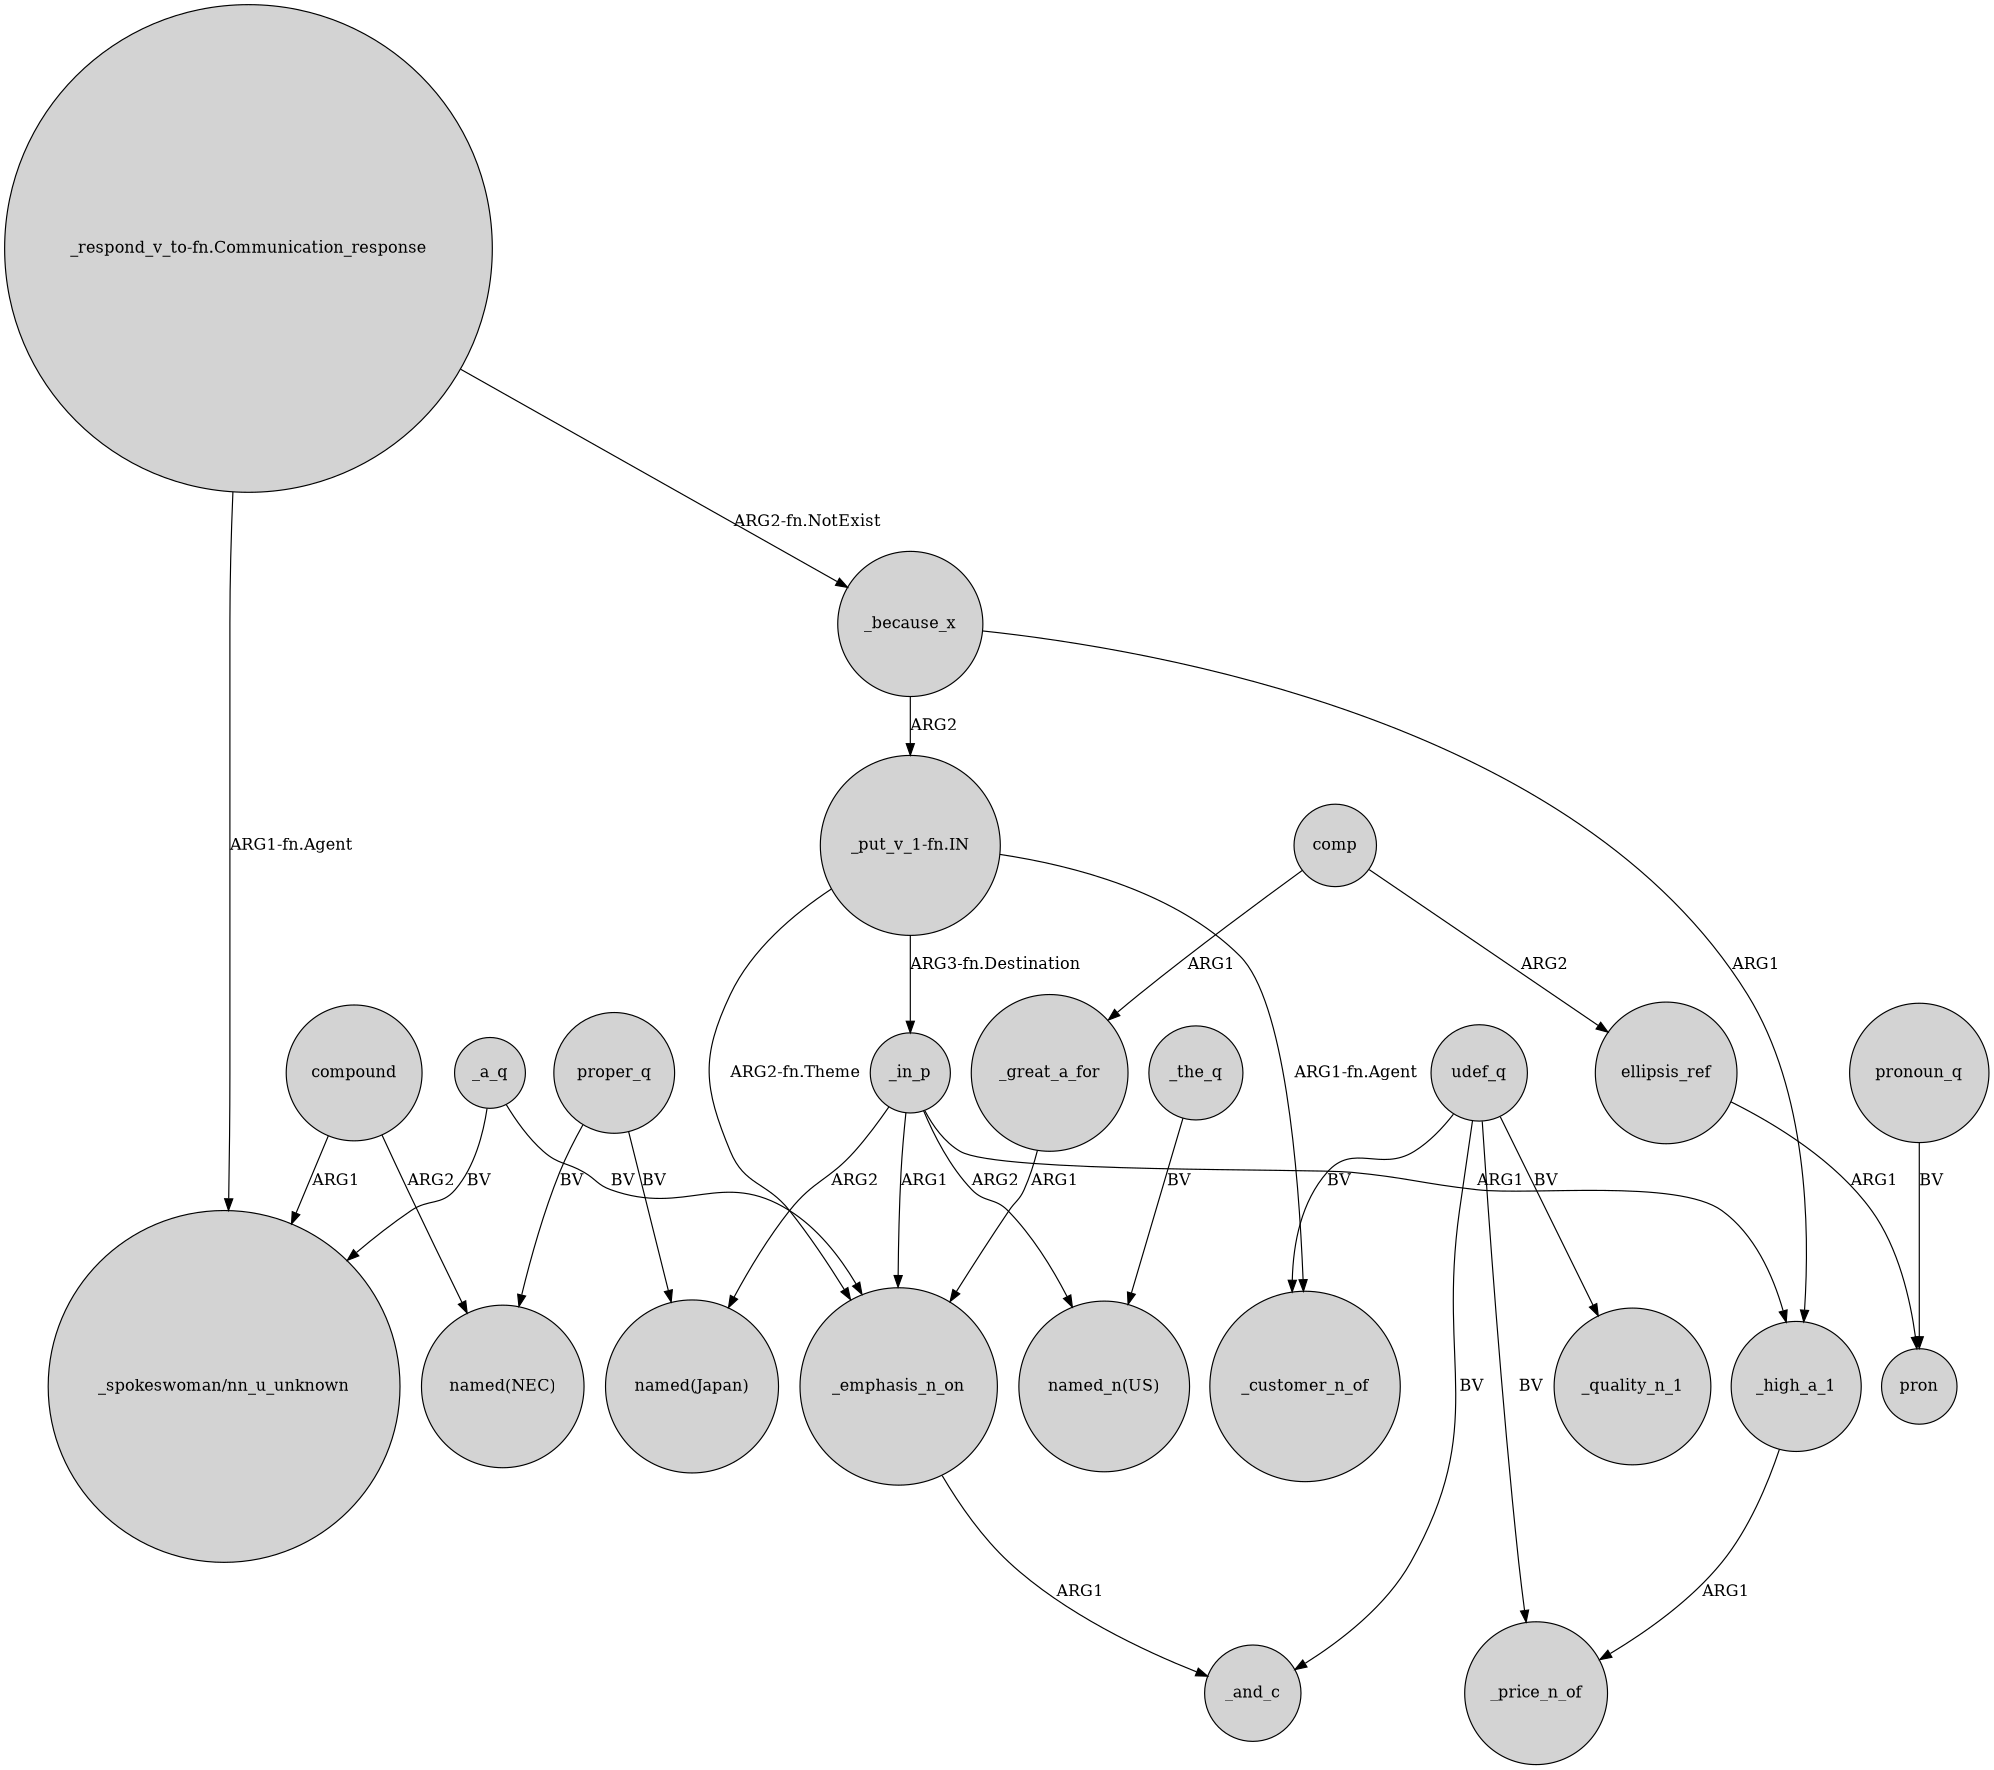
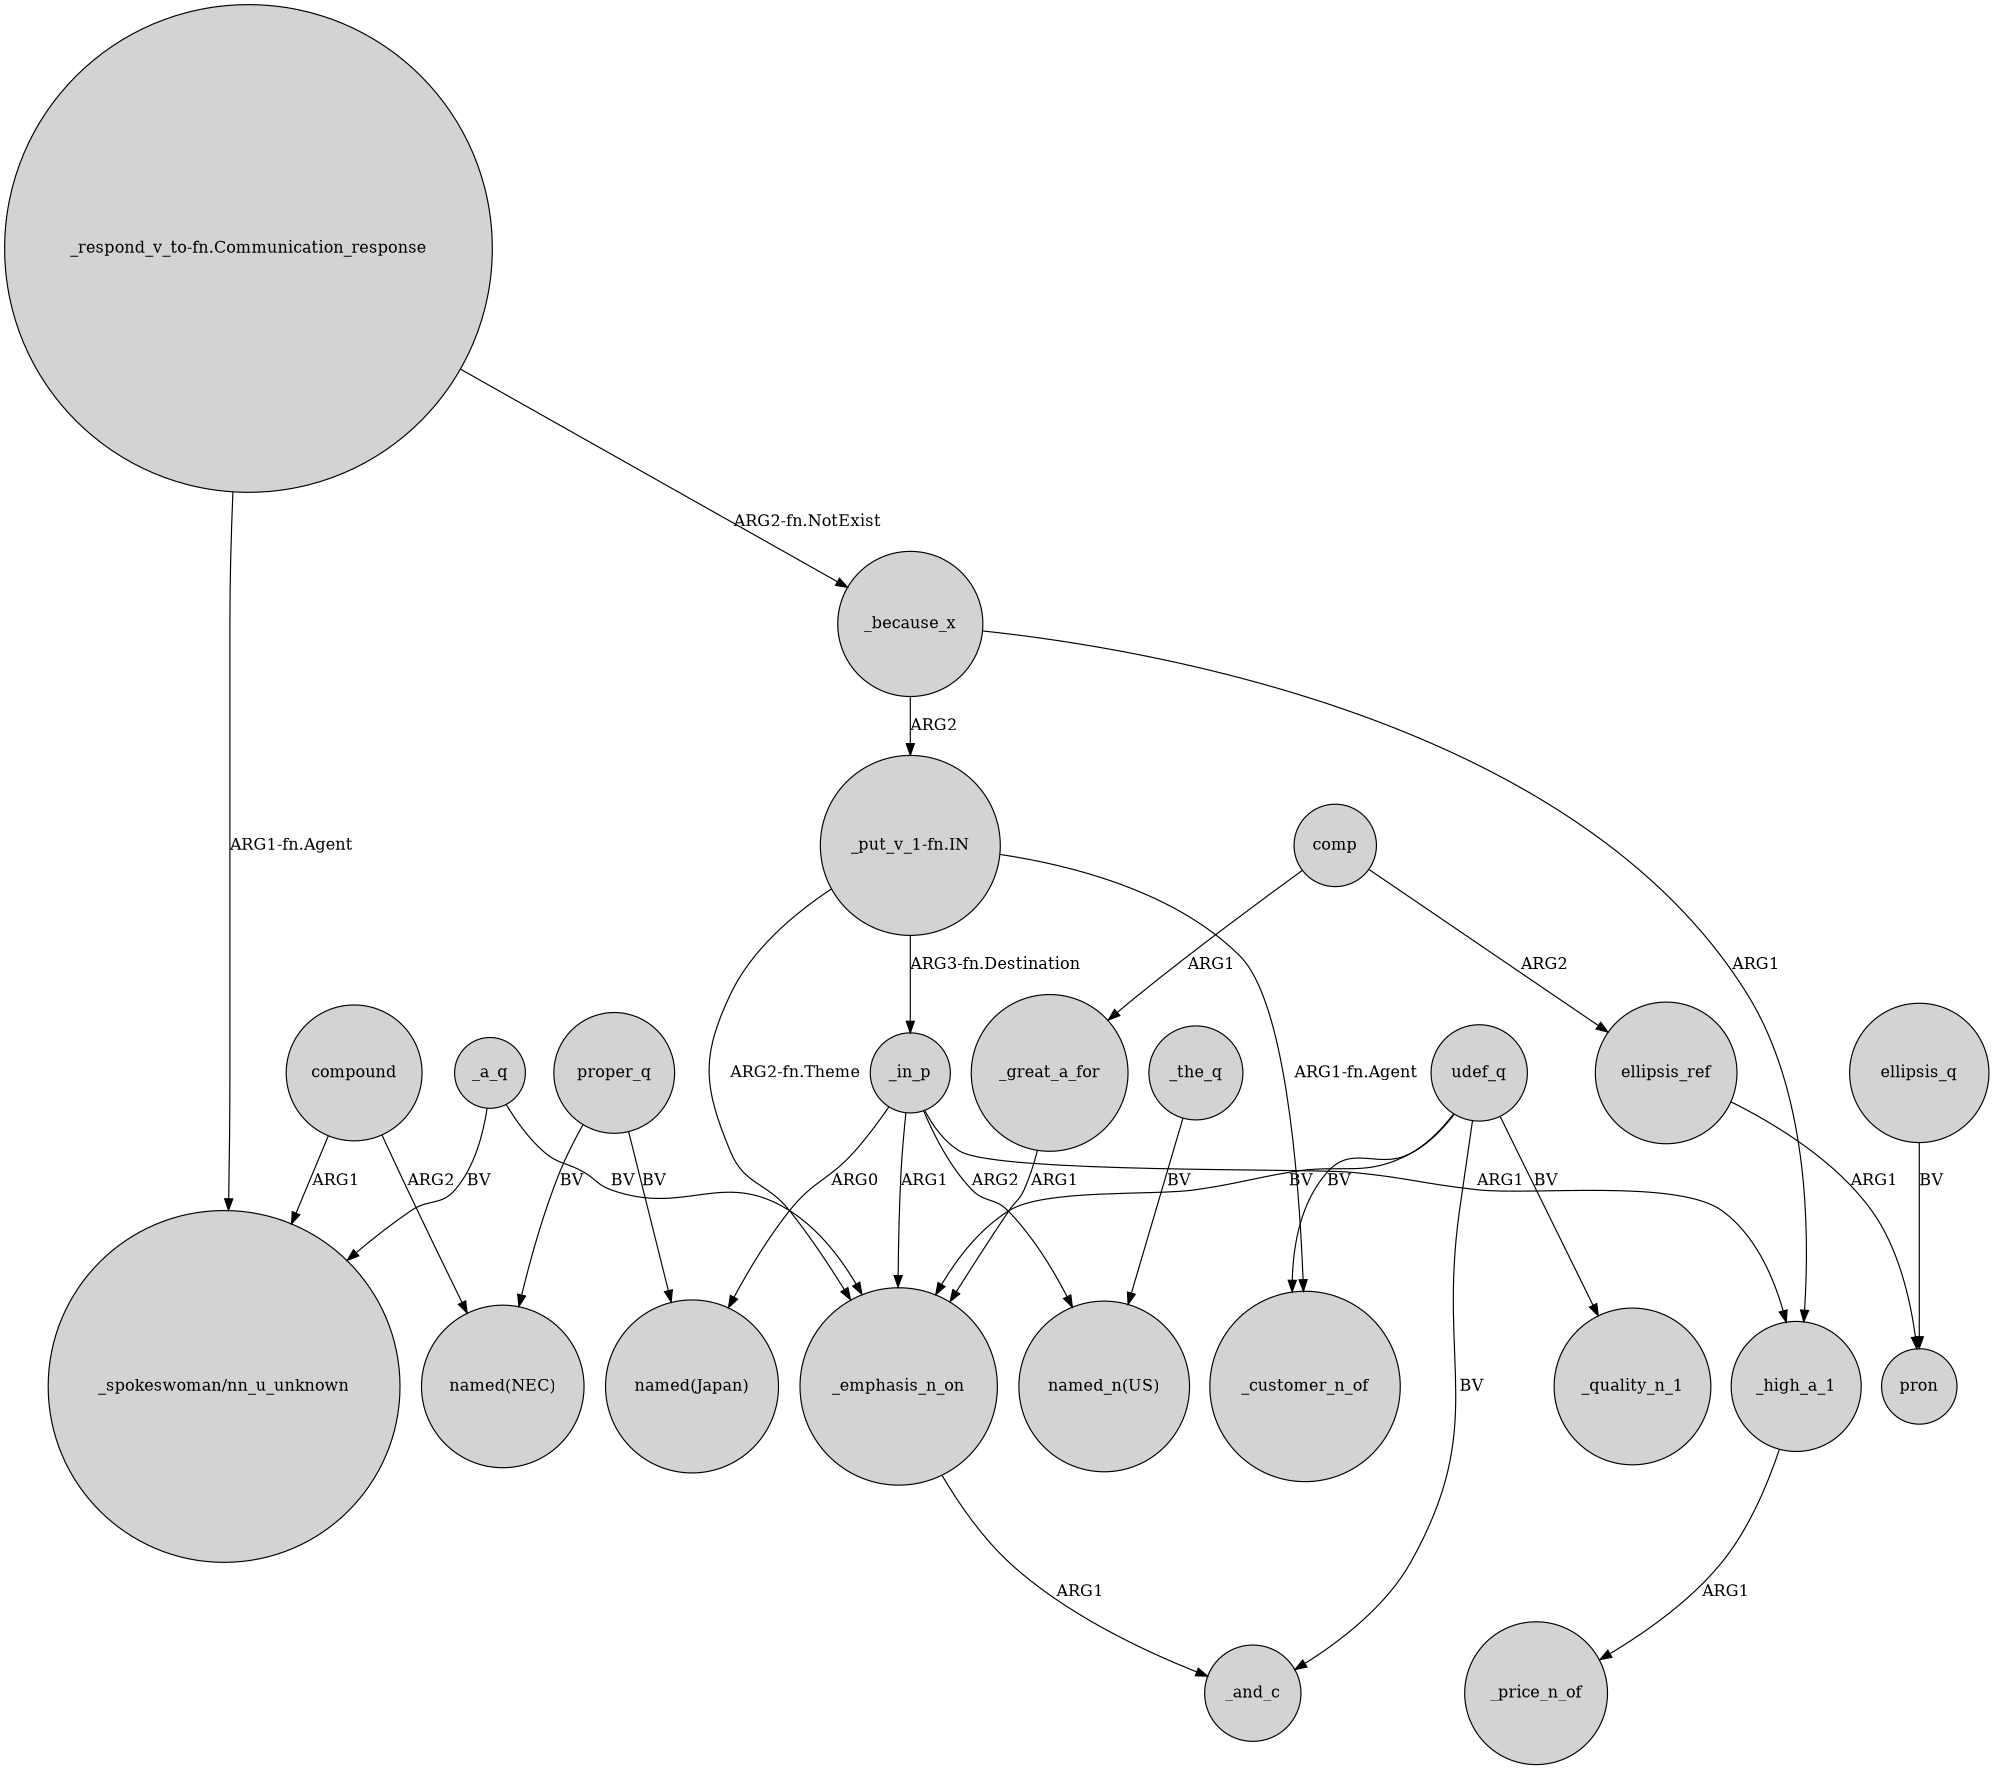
node "pronoun_q": label "pronoun_q" -> "ellipsis_q"
edge "_in_p" -> "named(Japan)": label "ARG2" -> "ARG0"
edge "udef_q" -> "_price_n_of": now "udef_q" -> "_emphasis_n_on"
